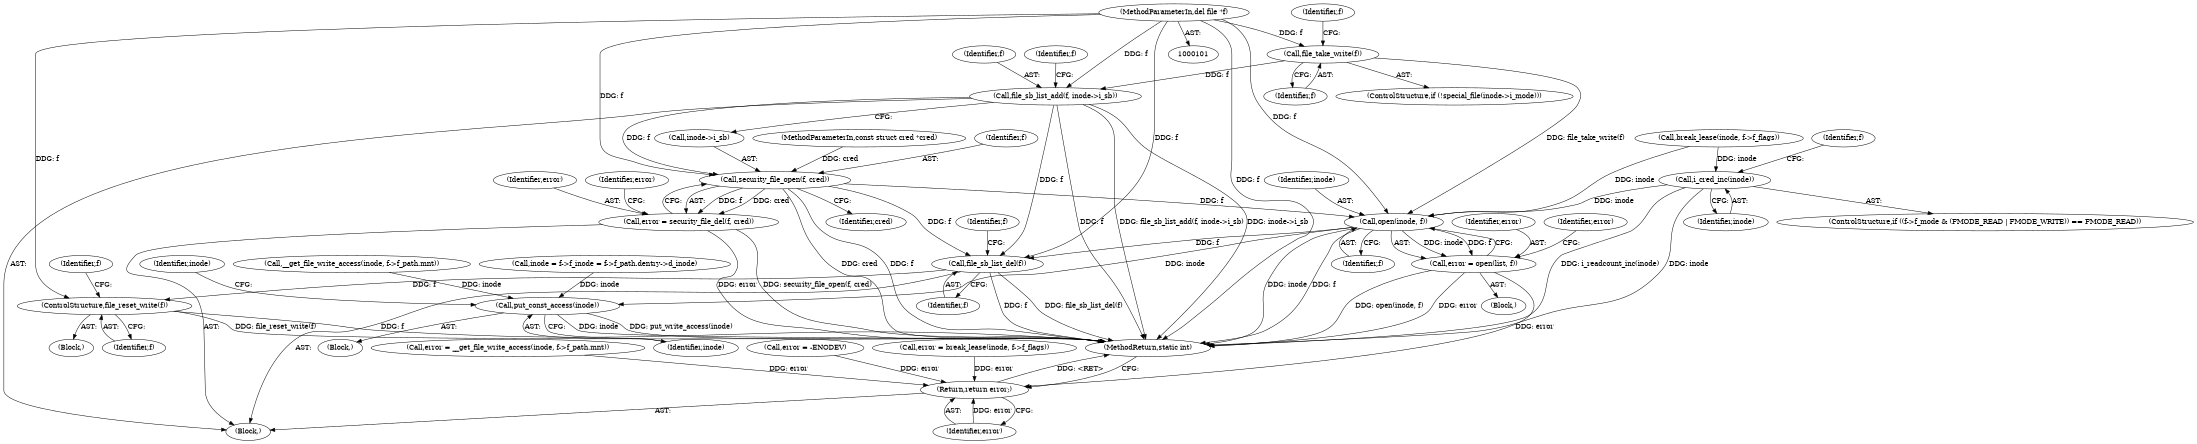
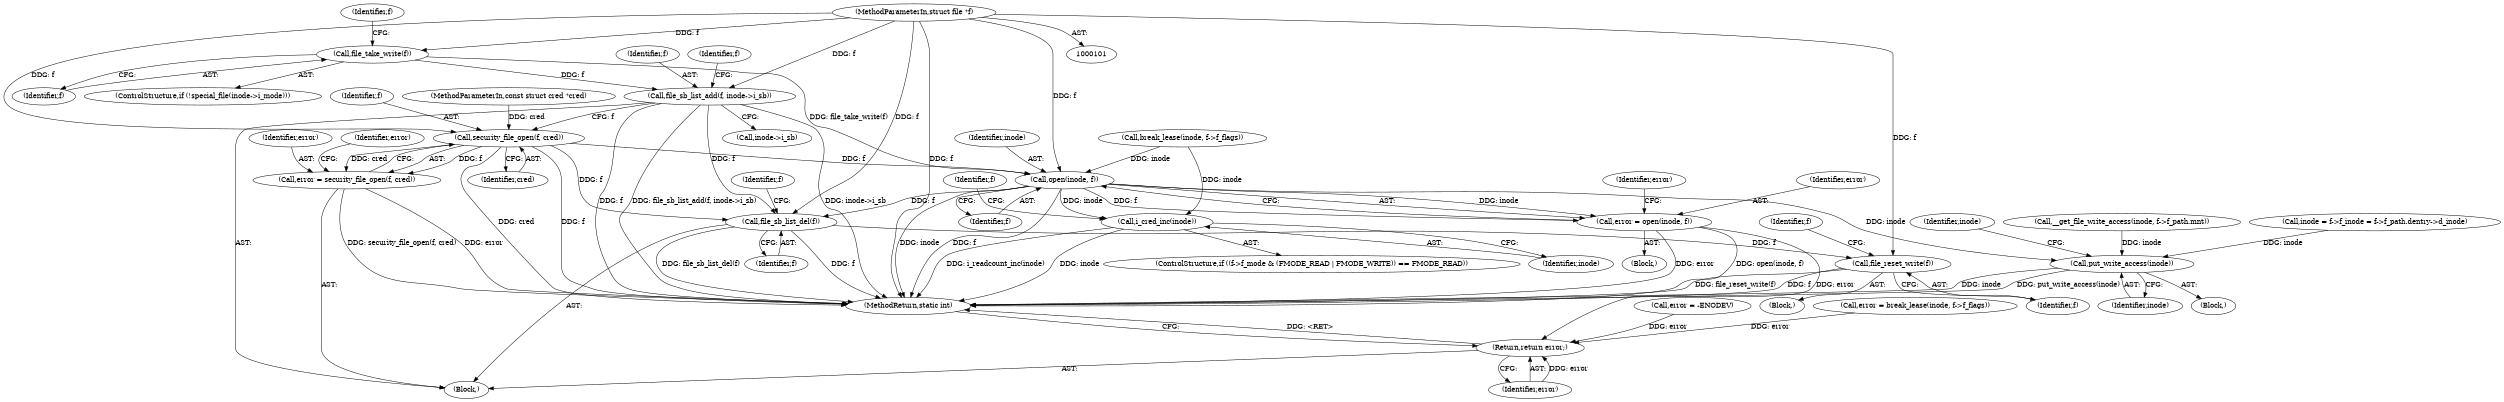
node "(MethodParameterIn,del file *f)": label "(MethodParameterIn,del file *f)" -> "(MethodParameterIn,struct file *f)"
edge "(Call,file_sb_list_add(f, inode->i_sb))" -> "(Call,security_file_open(f, cred))": label "DDG: f" -> "CFG: f"
edge "(Call,inode->i_sb)" -> "(Call,security_file_open(f, cred))": now "(Identifier,cred)" -> "(Call,security_file_open(f, cred))"
edge "(Call,i_cred_inc(inode))" -> "(Call,open(inode, f))": reversed
node "(Call,error = security_file_del(f, cred))": label "(Call,error = security_file_del(f, cred))" -> "(Call,error = security_file_open(f, cred))"
node "(Call,error = open(list, f))": label "(Call,error = open(list, f))" -> "(Call,error = open(inode, f))"
node "(ControlStructure,file_reset_write(f))": label "(ControlStructure,file_reset_write(f))" -> "(Call,file_reset_write(f))"
node "(Call,put_const_access(inode))": label "(Call,put_const_access(inode))" -> "(Call,put_write_access(inode))"
node "(Call,error = __get_file_write_access(inode, f->f_path.mnt))": removed
